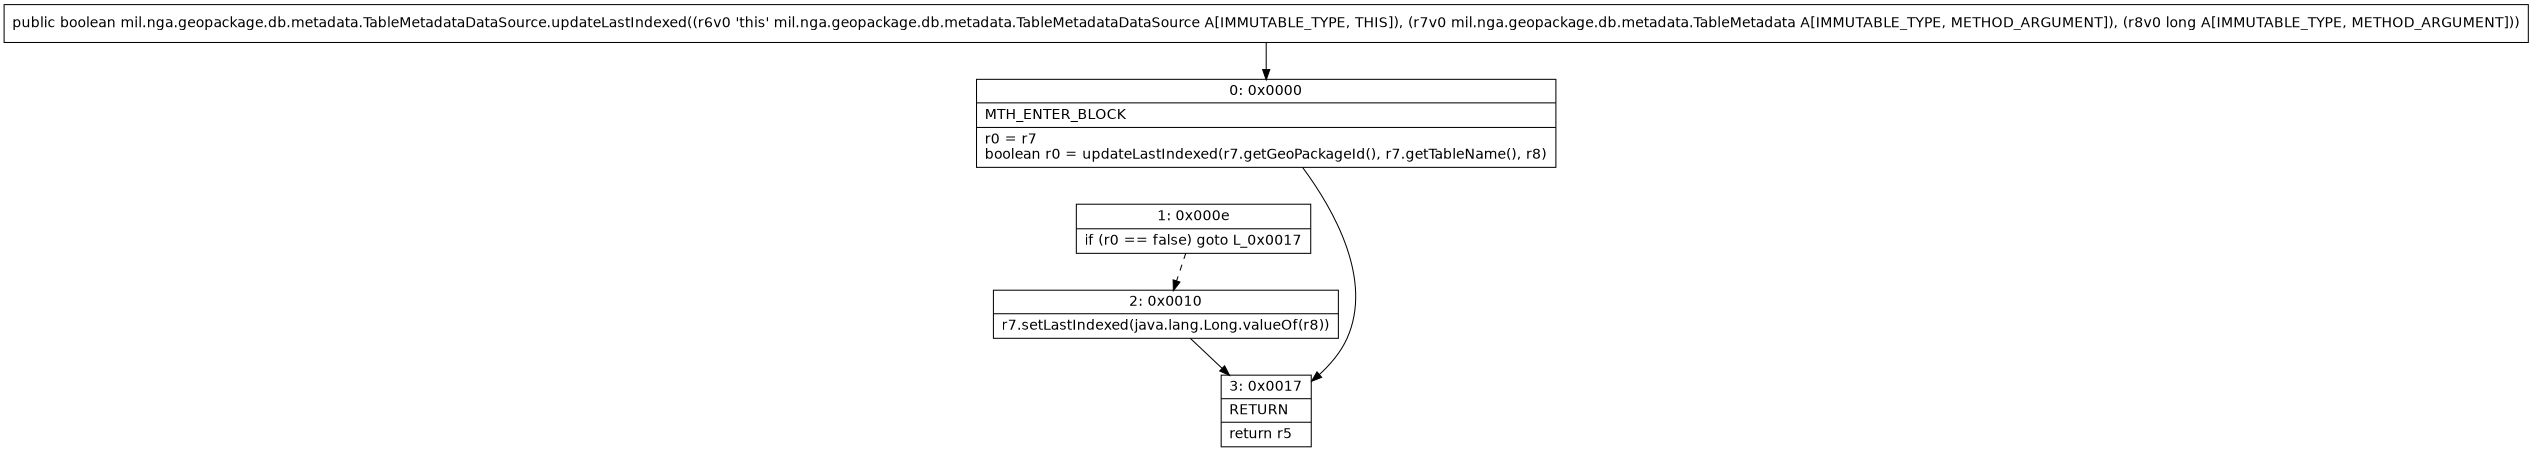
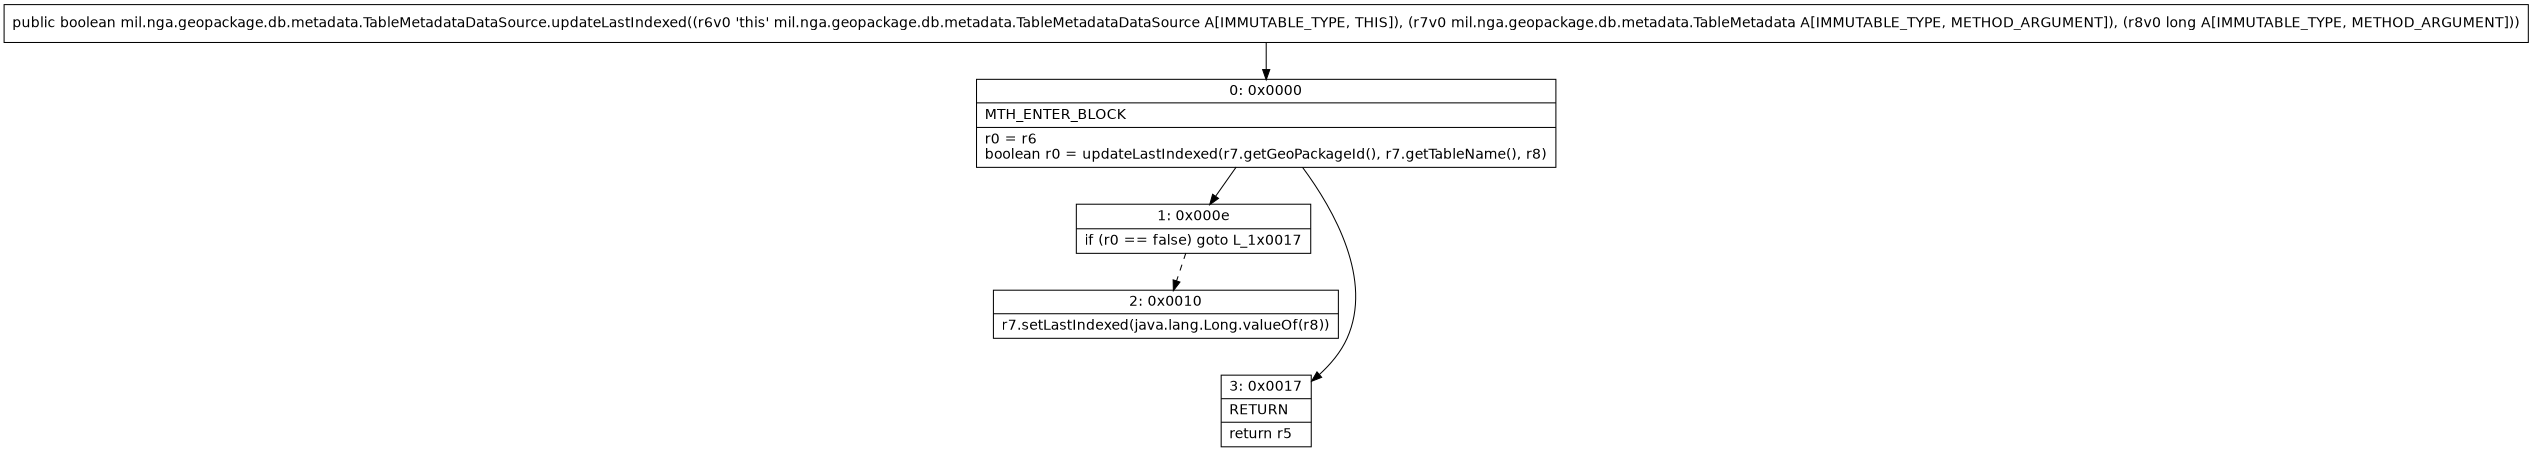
node "0: 0x0000": text "r0 = r7" -> "r0 = r6"
edge "0: 0x0000" -> "1: 0x000e": added
node "1: 0x000e": text "if (r0 == false) goto L_0x0017" -> "if (r0 == false) goto L_1x0017"
edge "2: 0x0010" -> "3: 0x0017": removed
